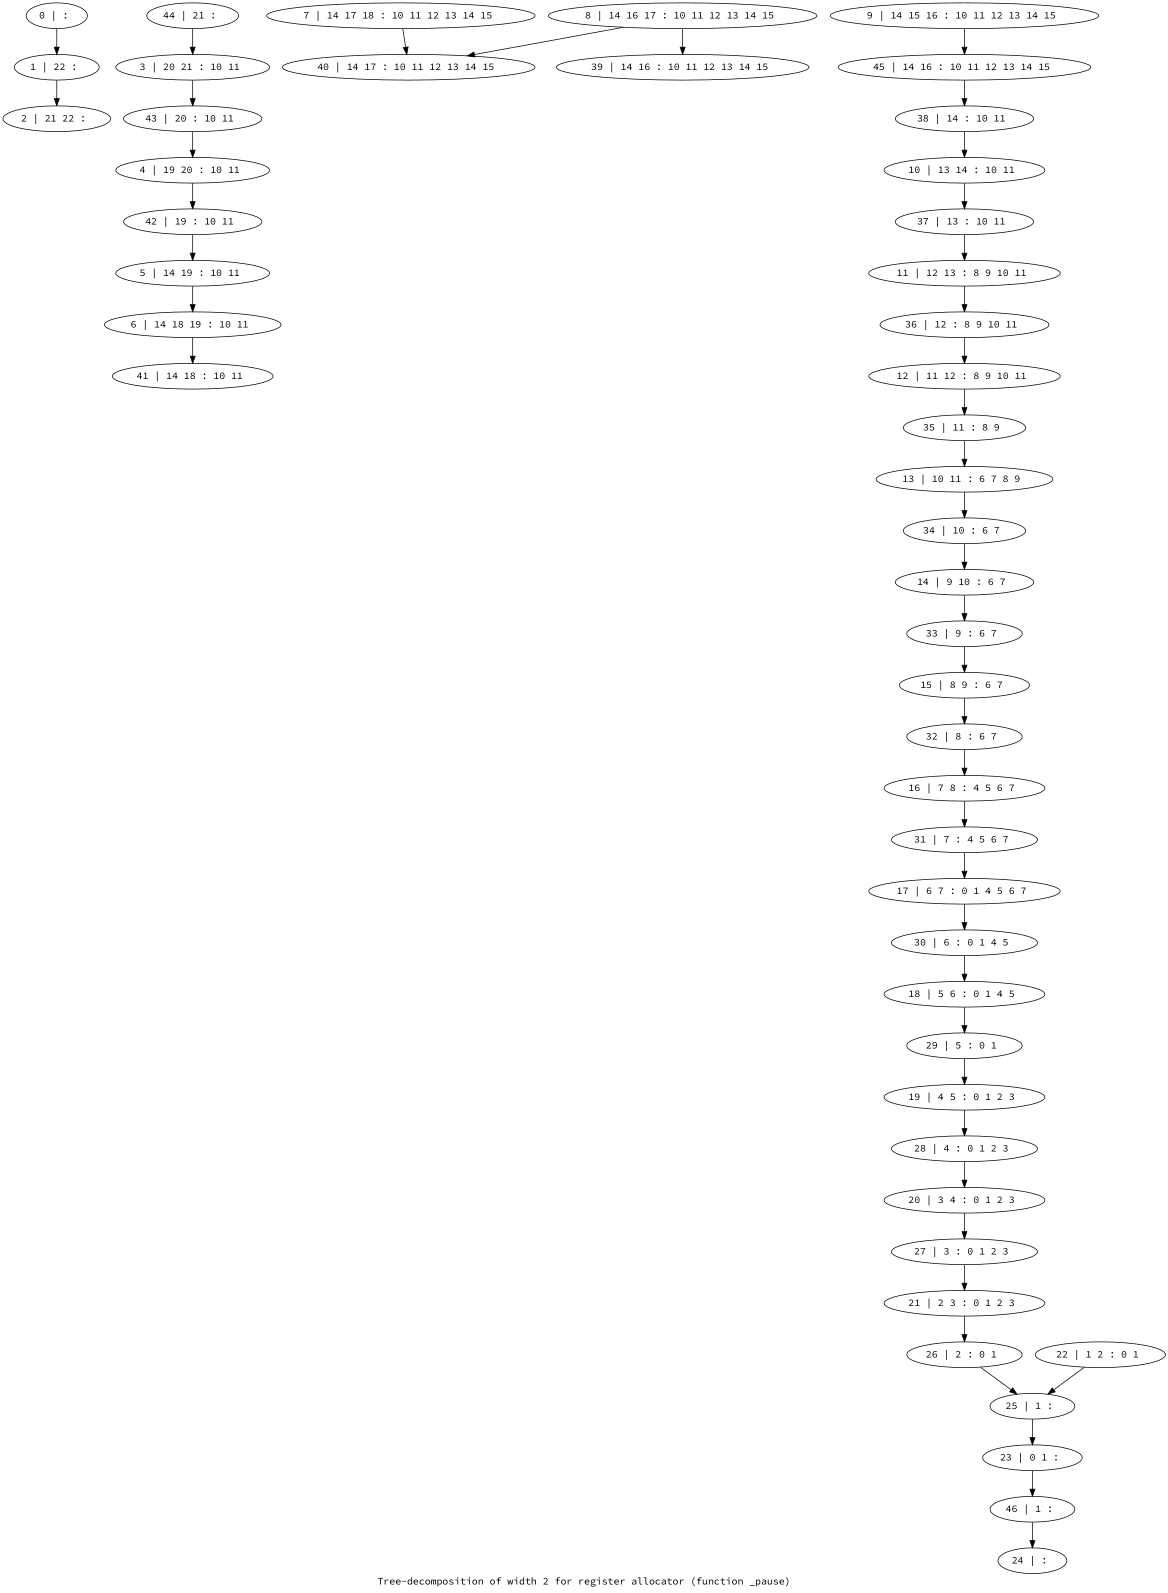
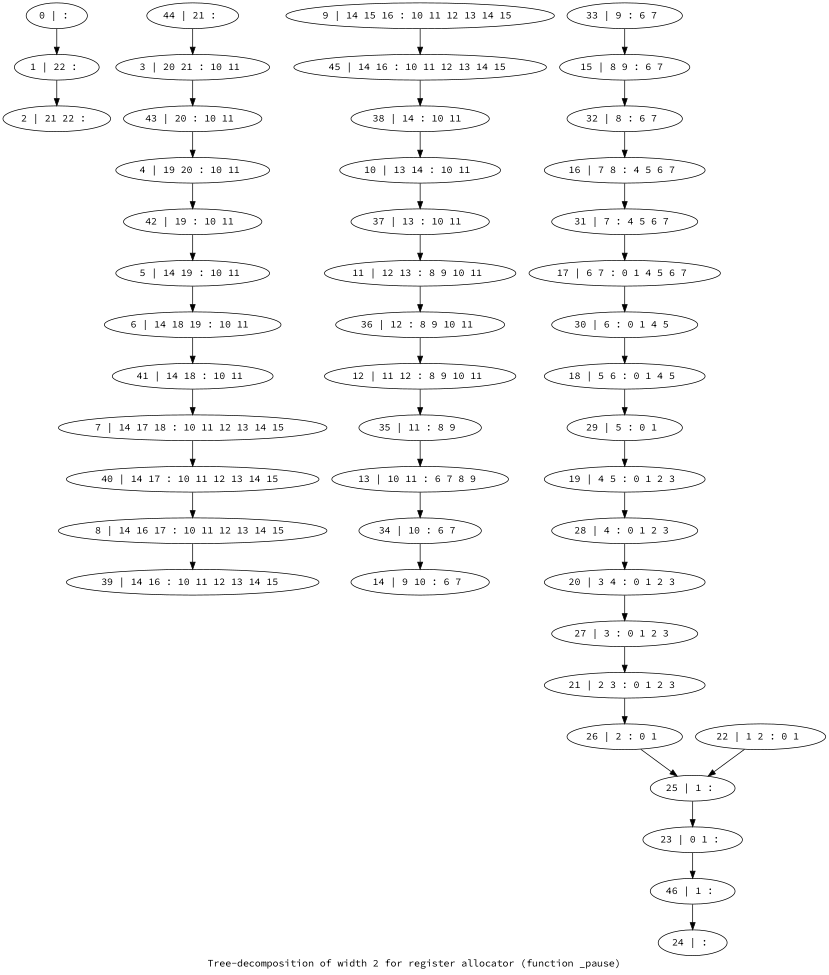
edge "8 | 14 16 17 : 10 11 12 13 14 15" -> "40 | 14 17 : 10 11 12 13 14 15": reversed
edge "41 | 14 18 : 10 11" -> "7 | 14 17 18 : 10 11 12 13 14 15": added
edge "14 | 9 10 : 6 7" -> "33 | 9 : 6 7": removed
